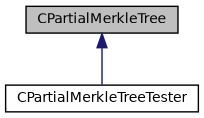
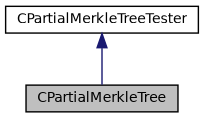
edge "CPartialMerkleTreeTester" -> "CPartialMerkleTree": reversed
